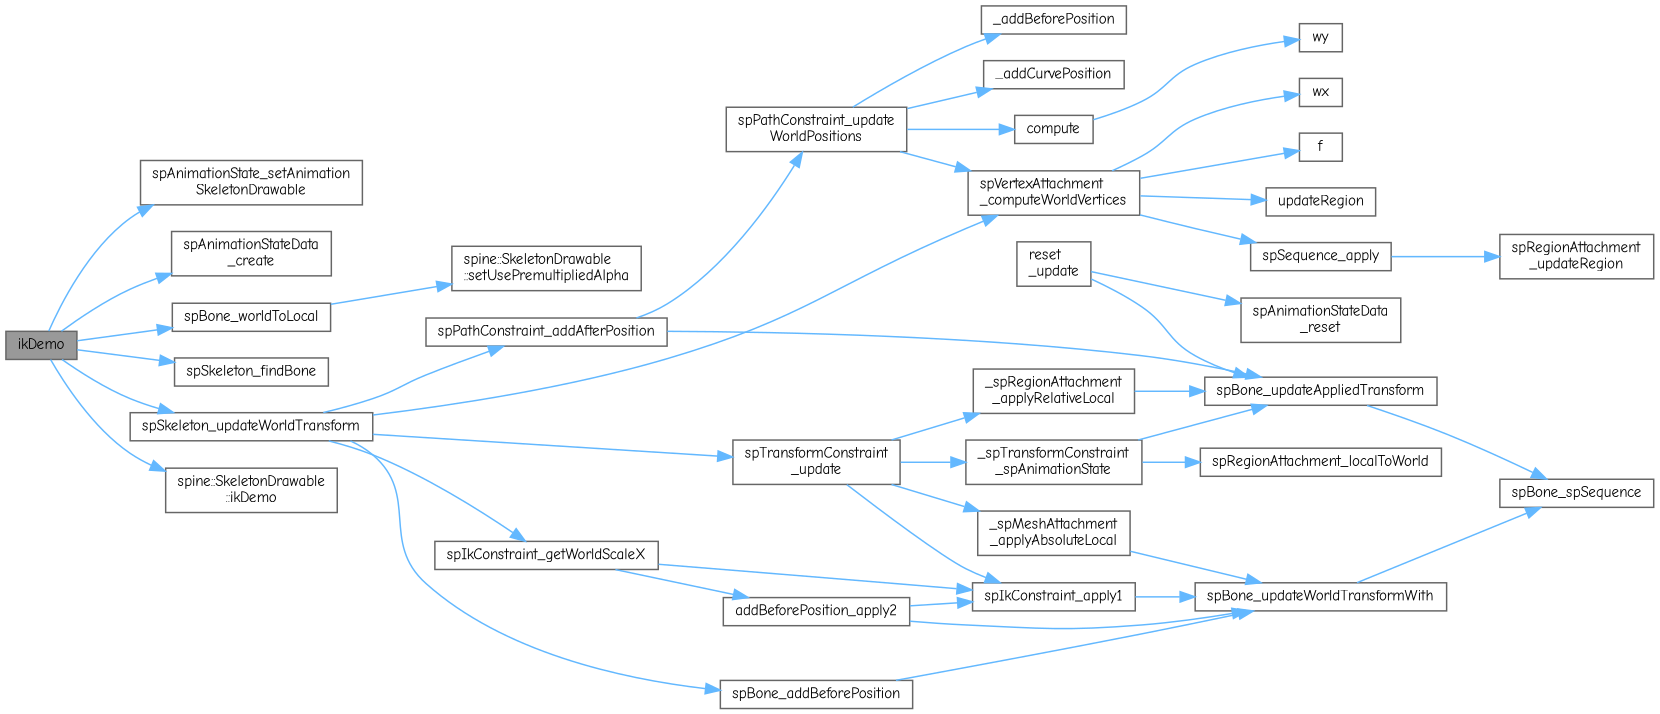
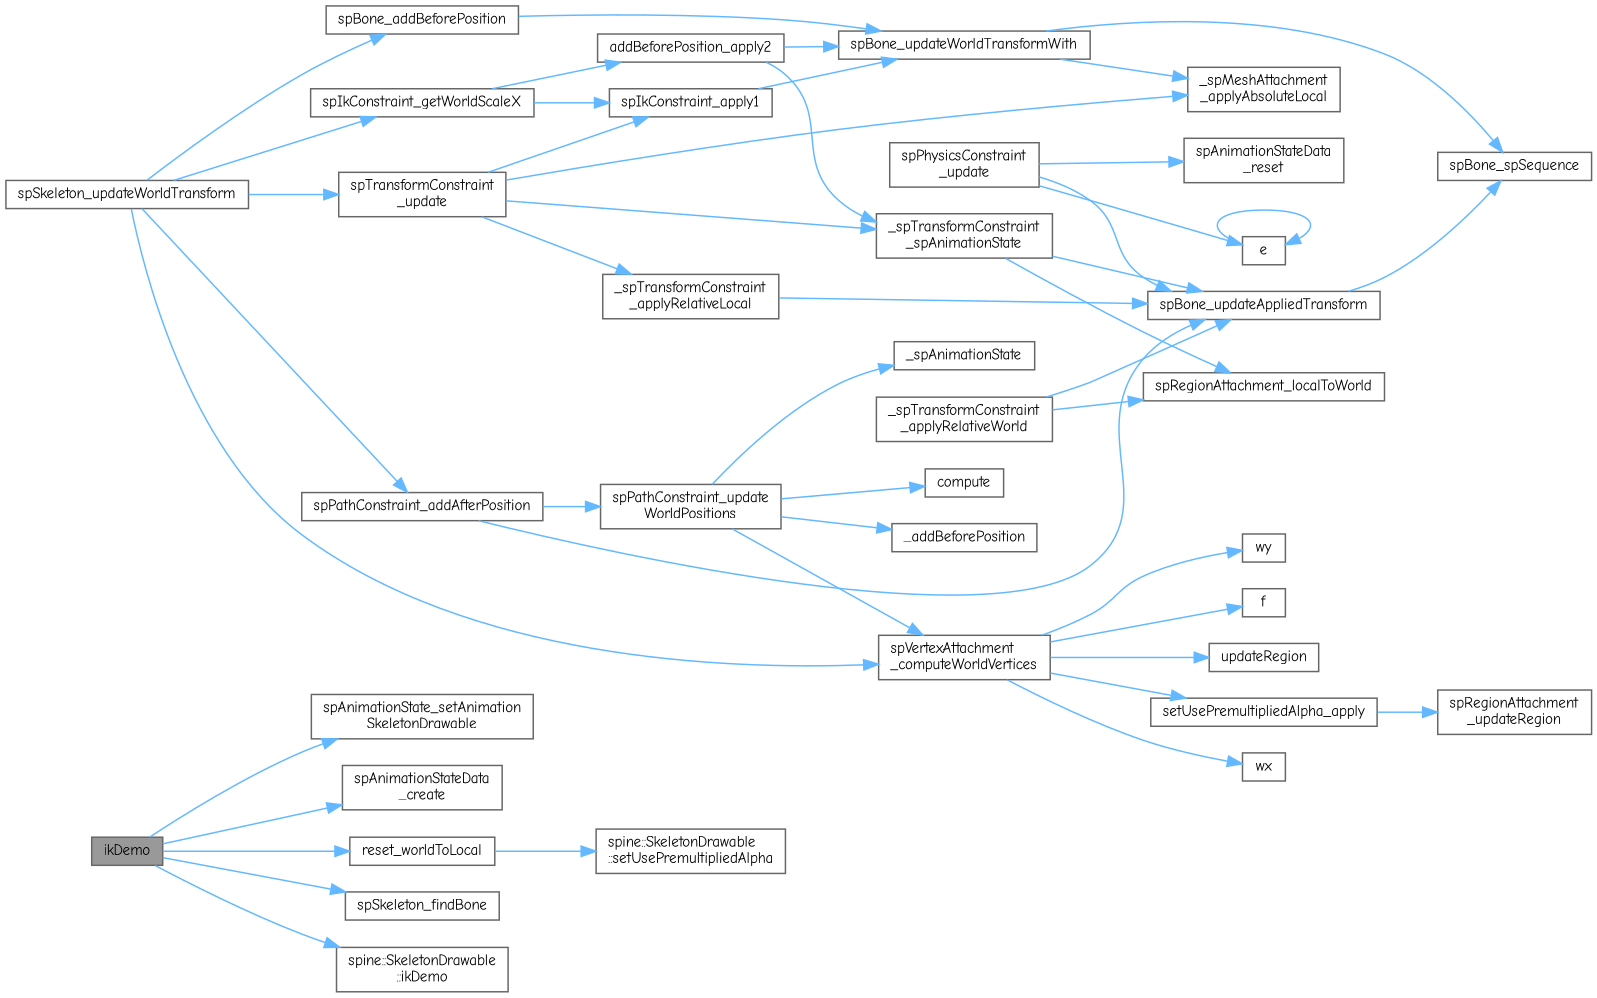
edge "compute" -> "wy": now "spVertexAttachment _computeWorldVertices" -> "wy"
node "_addCurvePosition": label "_addCurvePosition" -> "_spAnimationState"
node "e": added
node "spSequence_apply": label "spSequence_apply" -> "setUsePremultipliedAlpha_apply"
node "reset _update": label "reset _update" -> "spPhysicsConstraint _update"
node "spBone_worldToLocal": label "spBone_worldToLocal" -> "reset_worldToLocal"
edge "ikDemo" -> "spSkeleton_updateWorldTransform": removed
node "_spRegionAttachment _applyRelativeLocal": label "_spRegionAttachment _applyRelativeLocal" -> "_spTransformConstraint _applyRelativeLocal"
node "_spTransformConstraint _applyRelativeWorld": added
edge "_spMeshAttachment _applyAbsoluteLocal" -> "spBone_updateWorldTransformWith": reversed
edge "addBeforePosition_apply2" -> "spIkConstraint_apply1": now "addBeforePosition_apply2" -> "_spTransformConstraint _spAnimationState"
